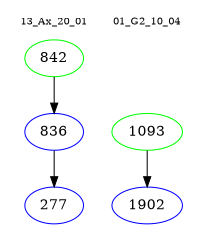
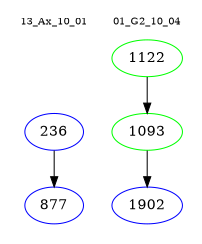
cluster "13_Ax_20_01": label "13_Ax_20_01" -> "13_Ax_10_01"
node "842": removed
node "1122": added
node "836": label "836" -> "236"
node "277": label "277" -> "877"
